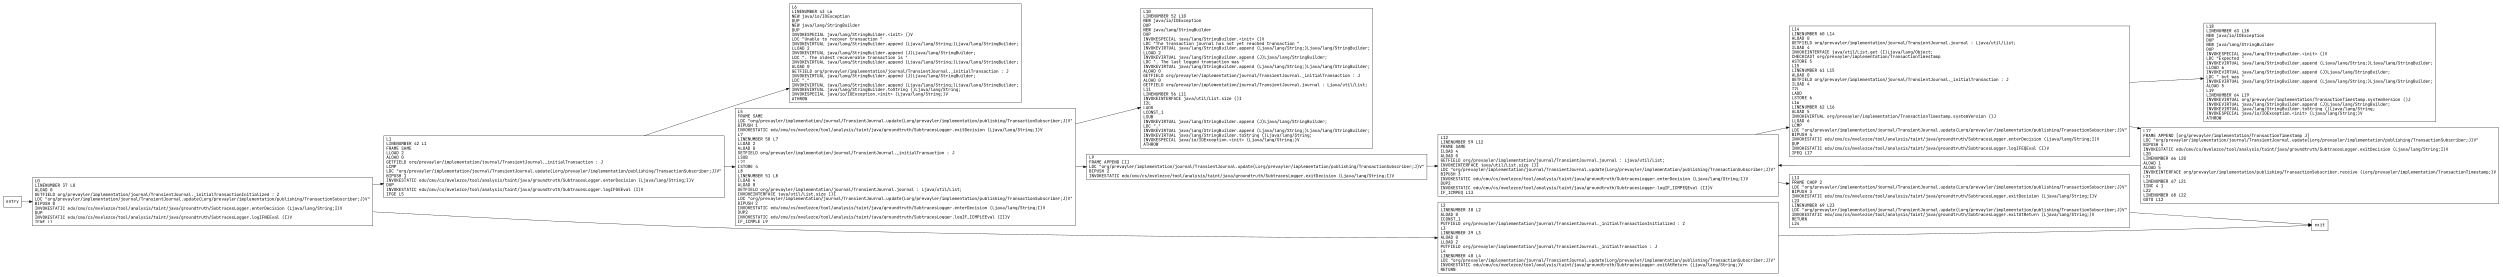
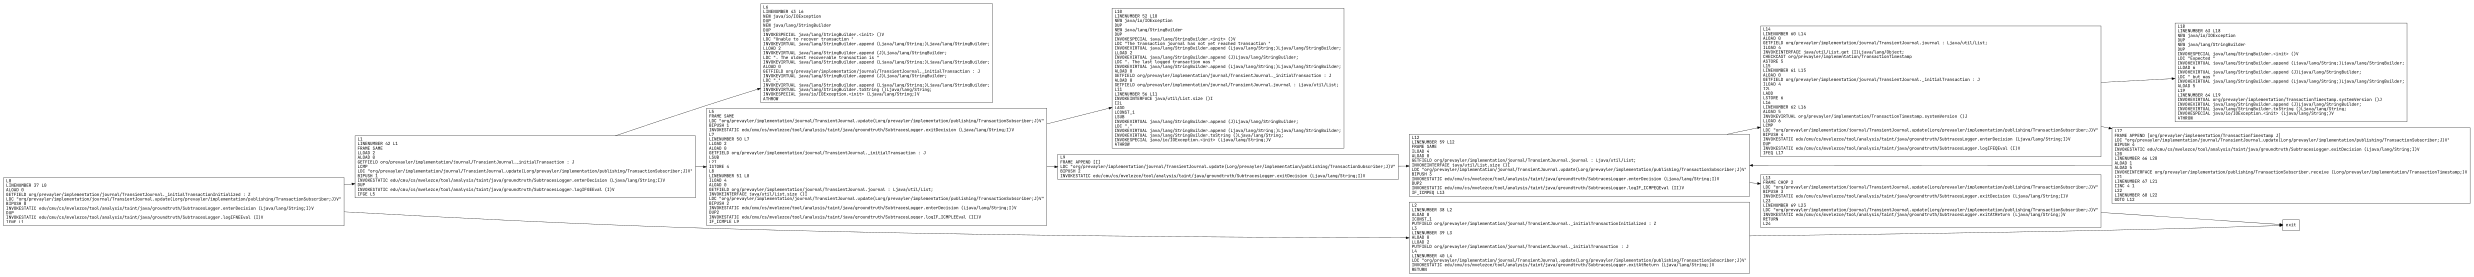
node "entry": removed
